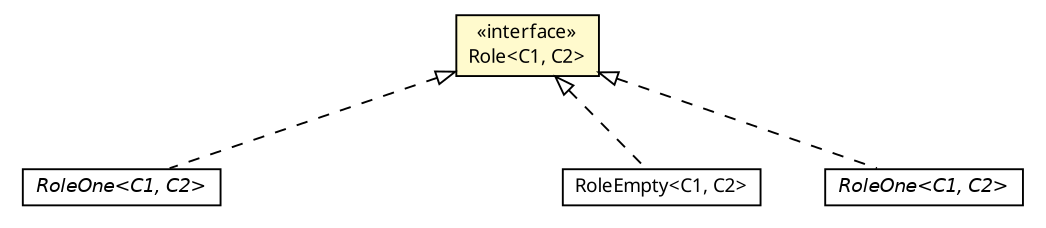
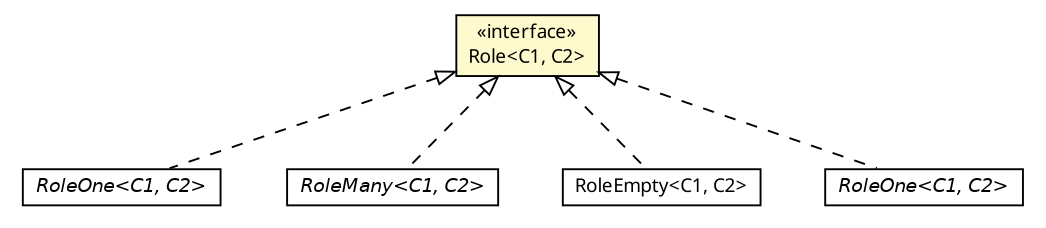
node "RoleMany<C1, C2>": added
